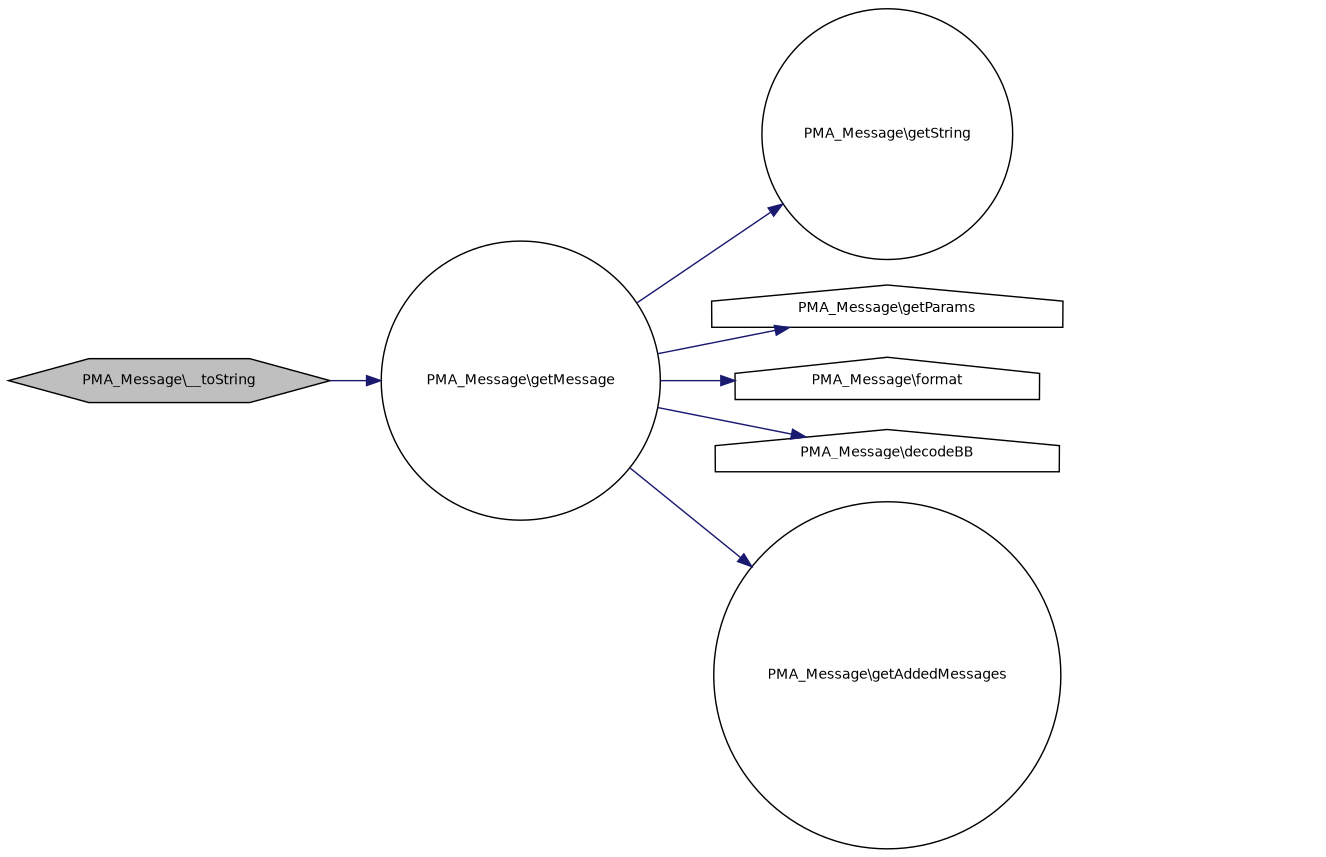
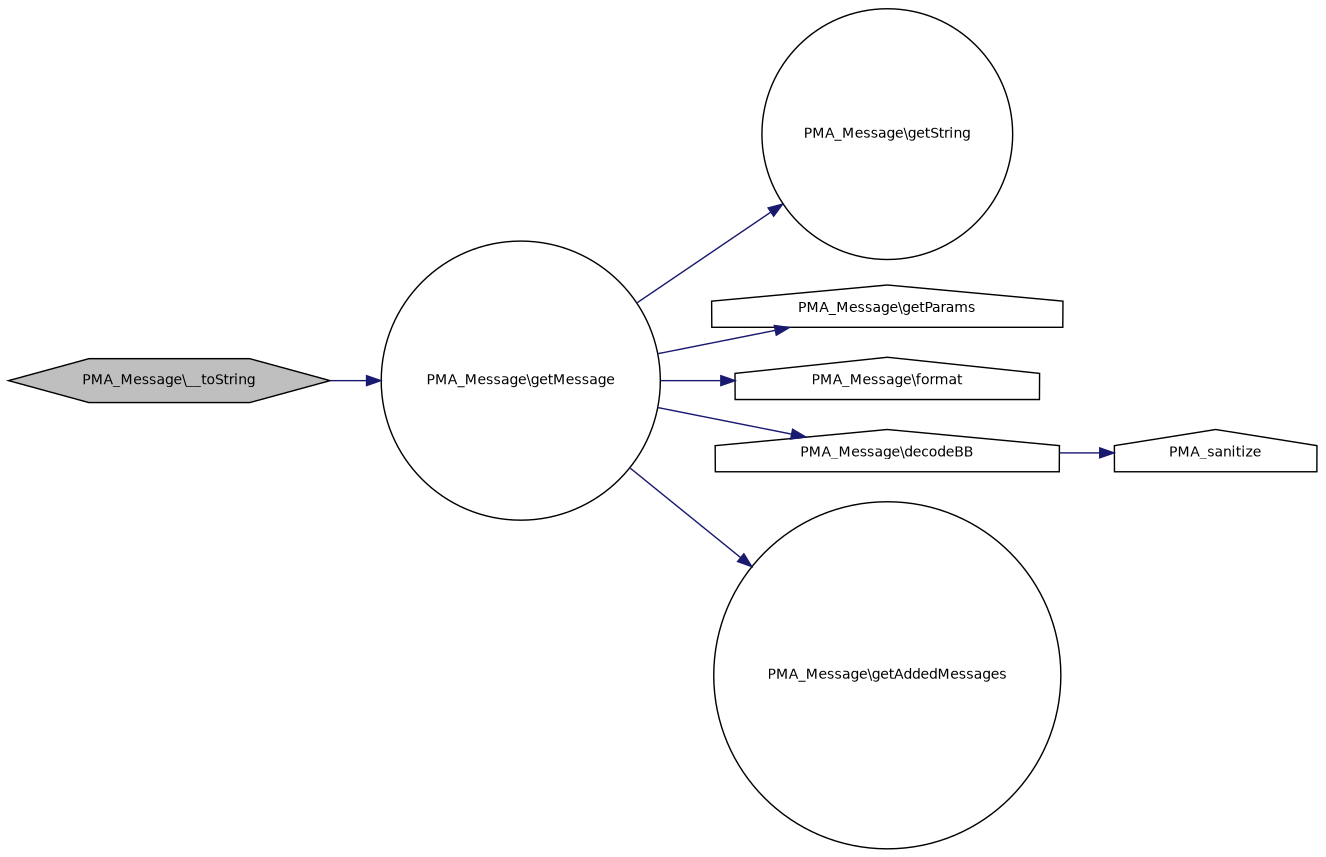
node "PMA_sanitize": added
